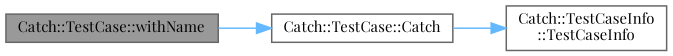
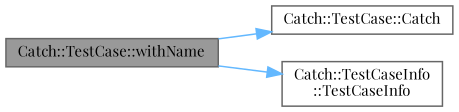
edge "Catch::TestCase::Catch" -> "Catch::TestCaseInfo ::TestCaseInfo": now "Catch::TestCase::withName" -> "Catch::TestCaseInfo ::TestCaseInfo"
